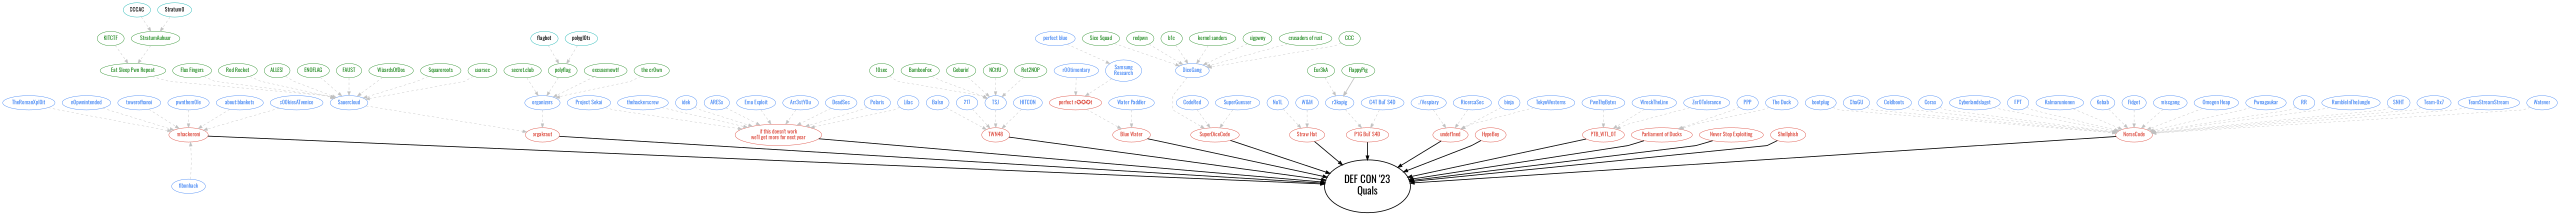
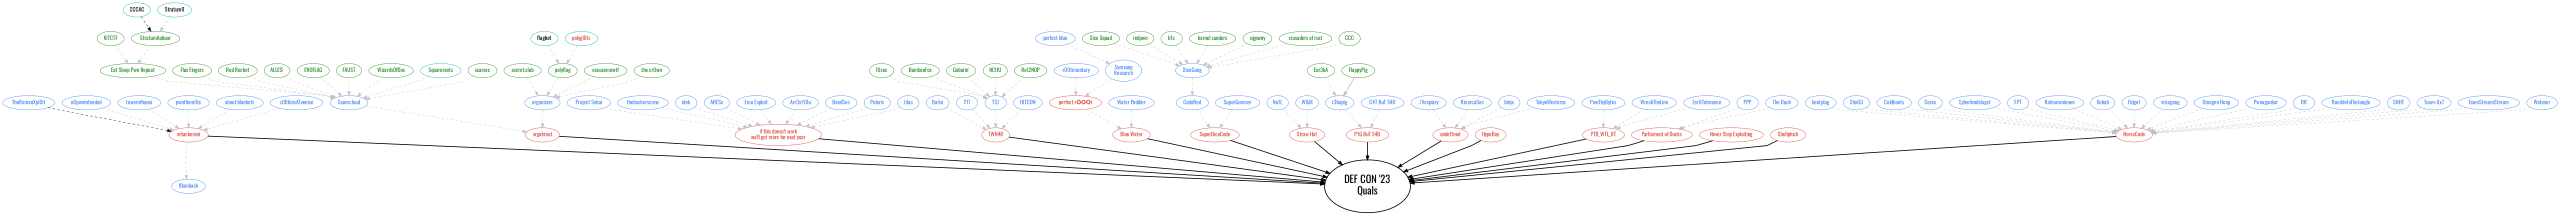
edge "CCCAC" -> "StratumAuhuur": color grey -> black
node "polygl0ts": fontcolor #000000 -> #db4437
node "Squareroots": color #228b22 -> #12b2af
edge "DiceGang" -> "SuperDiceCode": now "DiceGang" -> "CodeRed"
edge "TheRomanXpl0it" -> "mhackeroni": color grey -> black
edge "fibonhack" -> "mhackeroni": reversed
